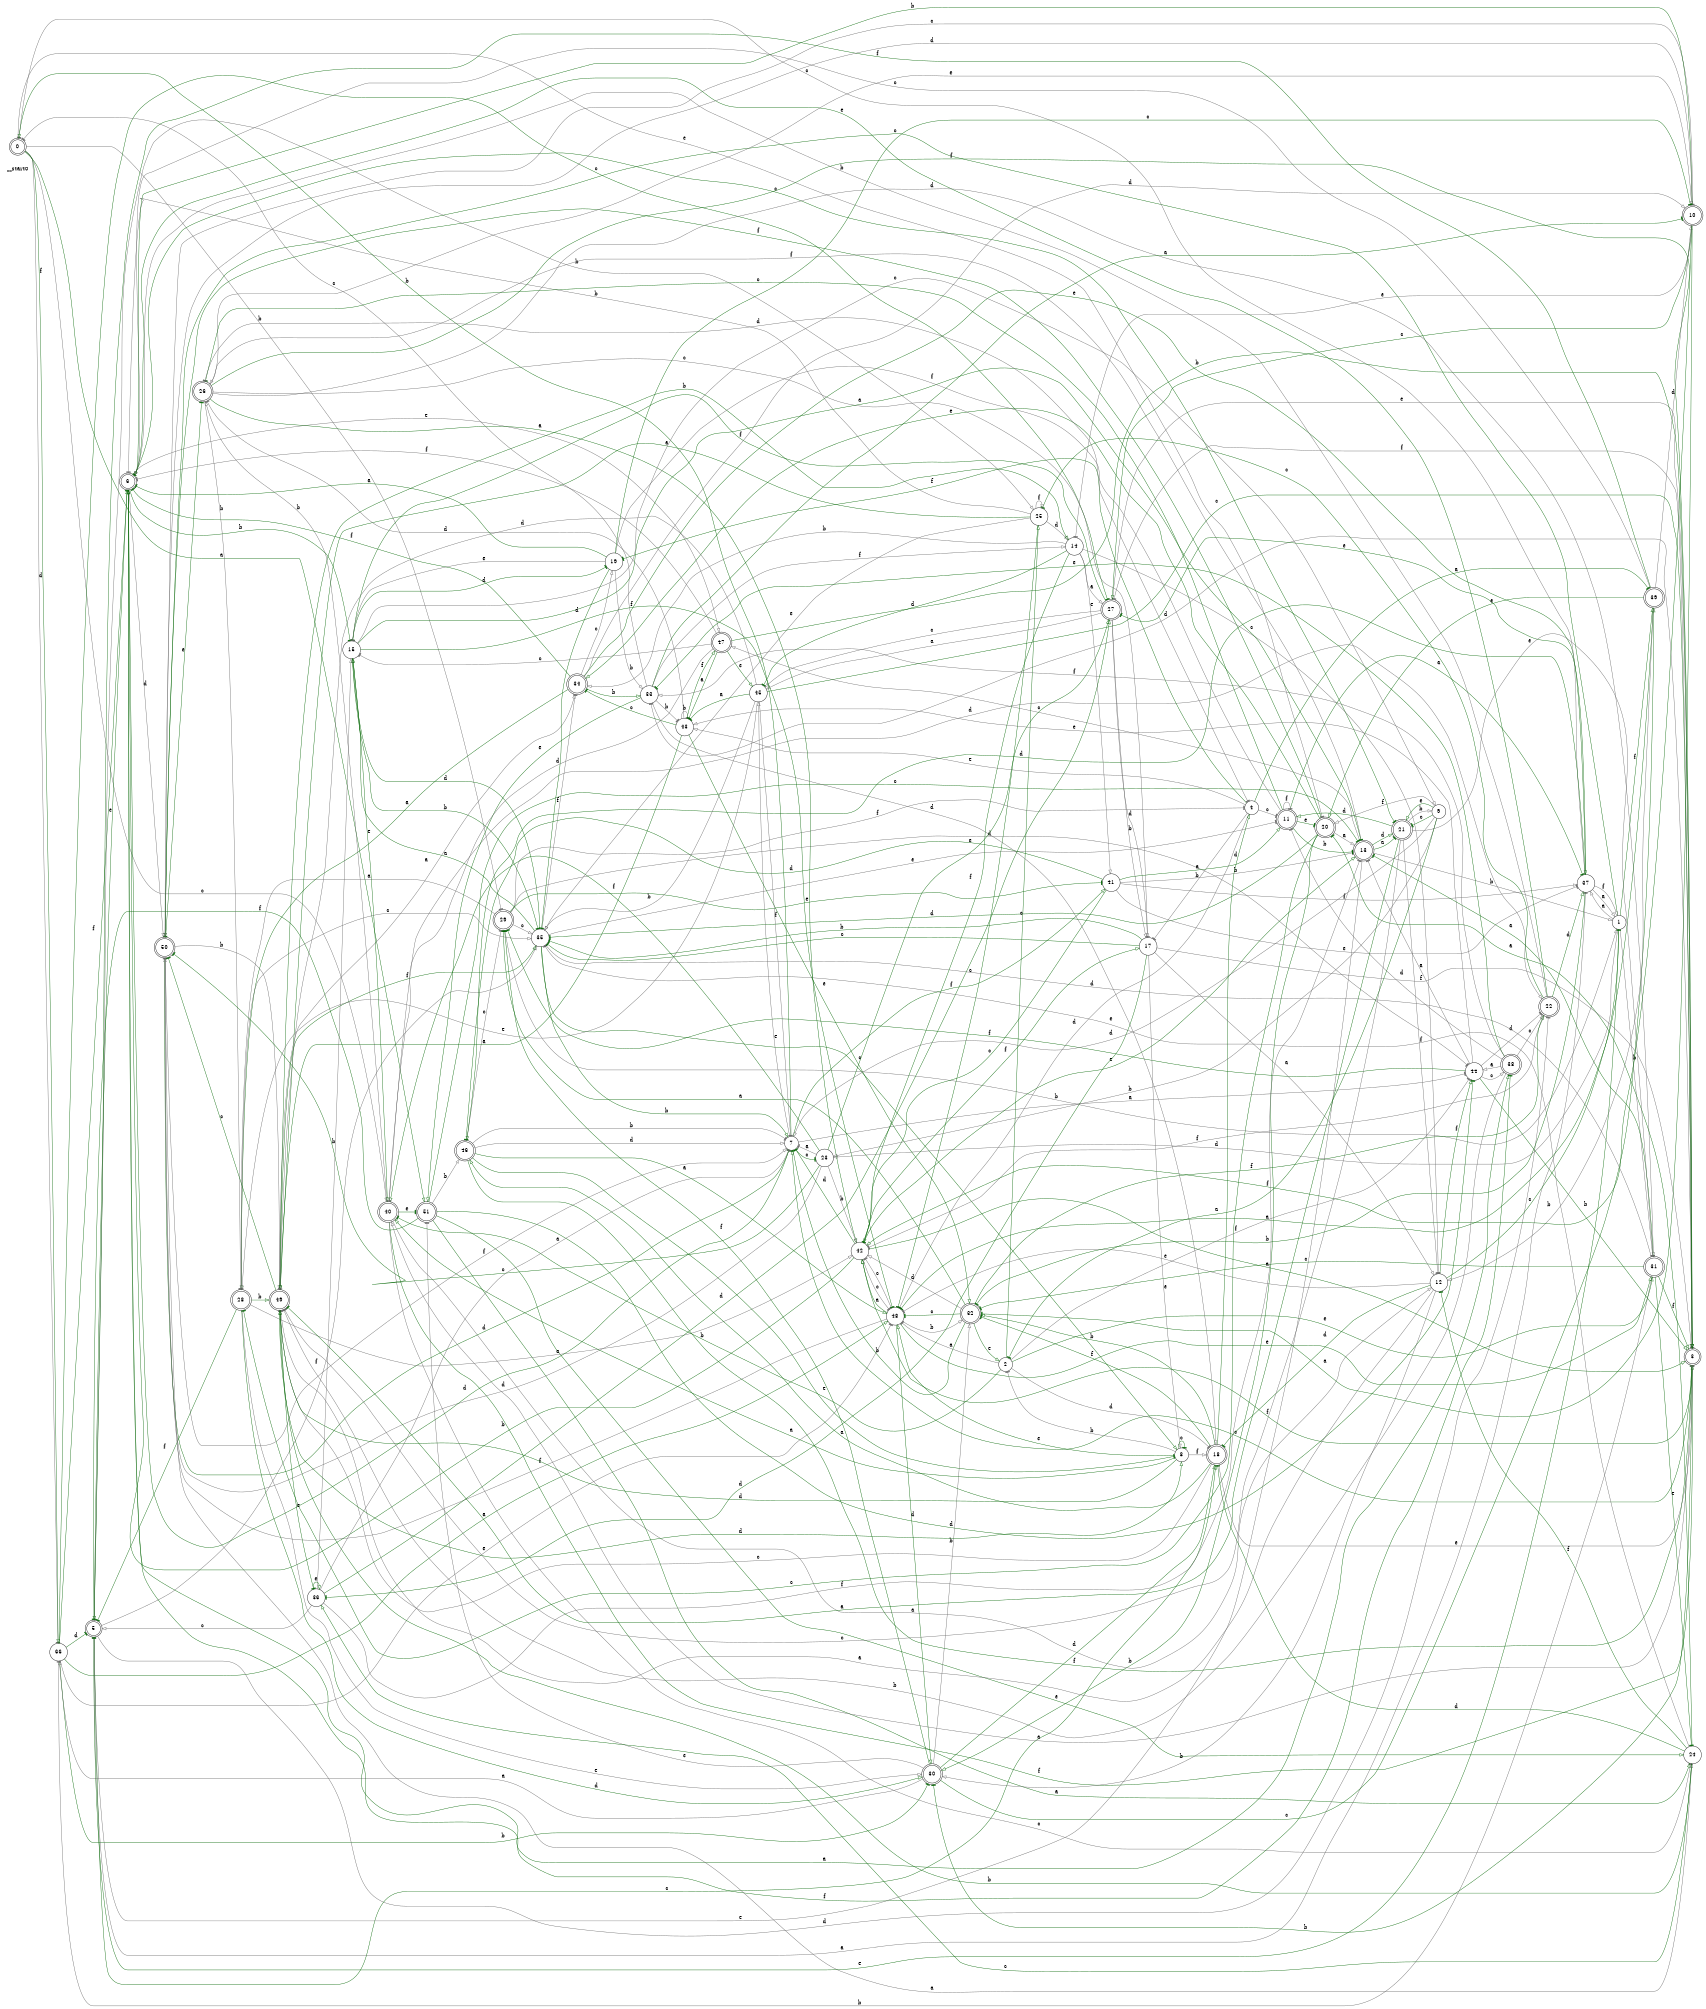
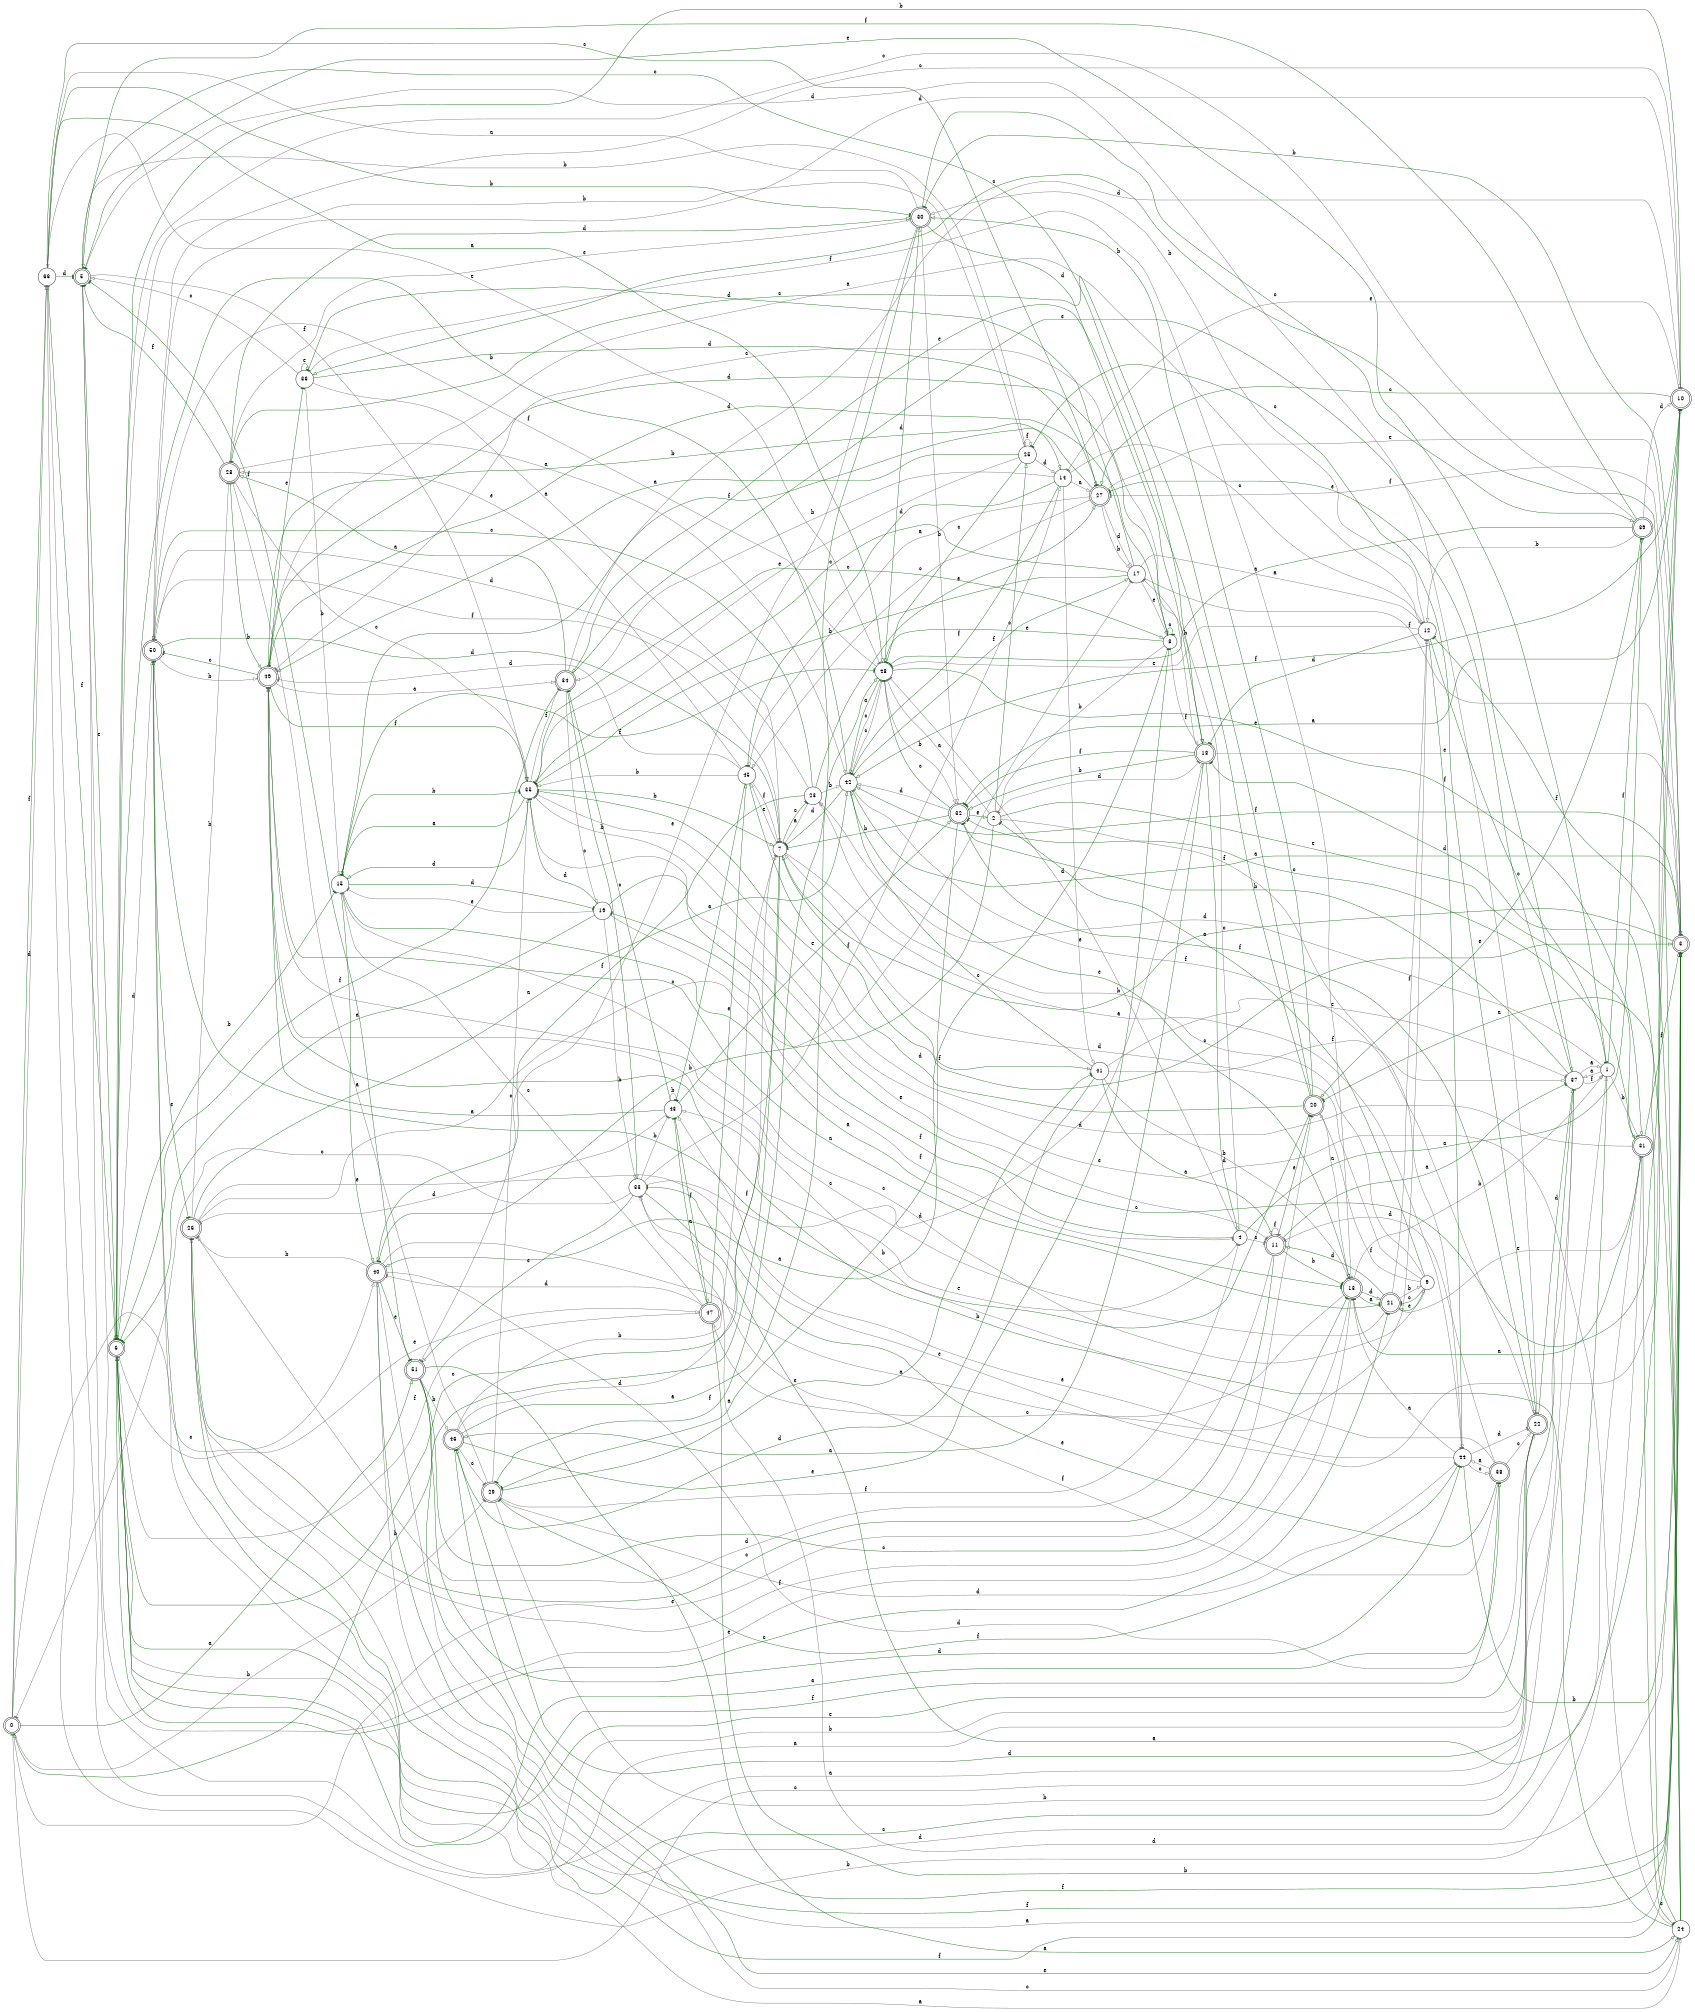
node "__start0": removed
edge "7" -> "6": label "d" -> "c"
edge "22" -> "66": added, label "a"
